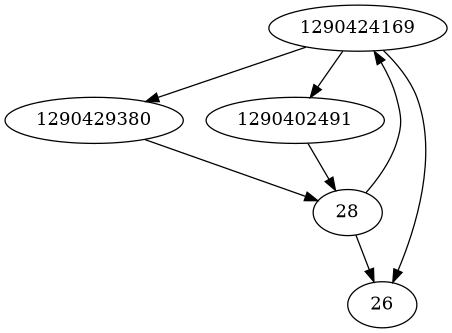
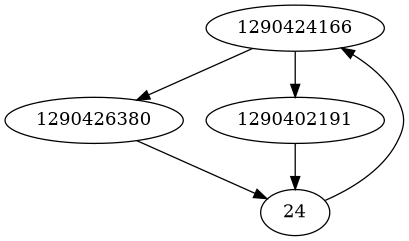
node "1290424169": label "1290424169" -> "1290424166"
node "1290429380": label "1290429380" -> "1290426380"
node "1290402491": label "1290402491" -> "1290402191"
node "28": label "28" -> "24"
node "26": removed
